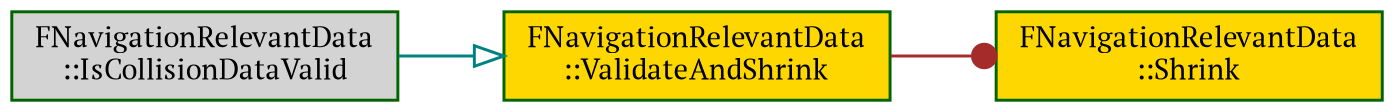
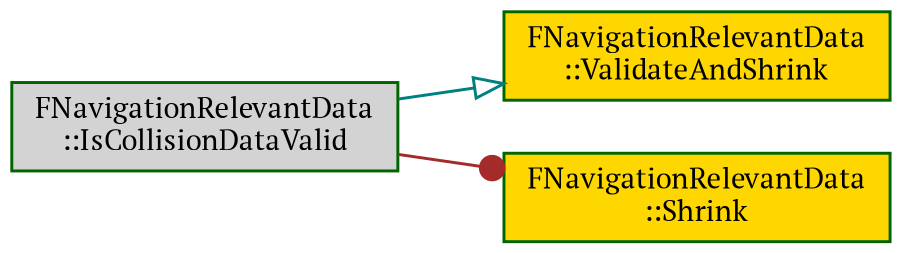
edge "FNavigationRelevantData ::ValidateAndShrink" -> "FNavigationRelevantData ::Shrink": now "FNavigationRelevantData ::IsCollisionDataValid" -> "FNavigationRelevantData ::Shrink"
